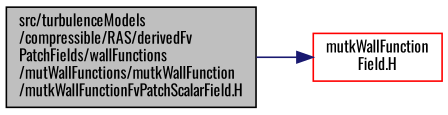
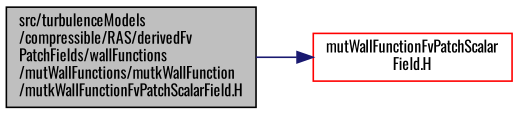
node "mutkWallFunction Field.H": label "mutkWallFunction Field.H" -> "mutWallFunctionFvPatchScalar Field.H"
